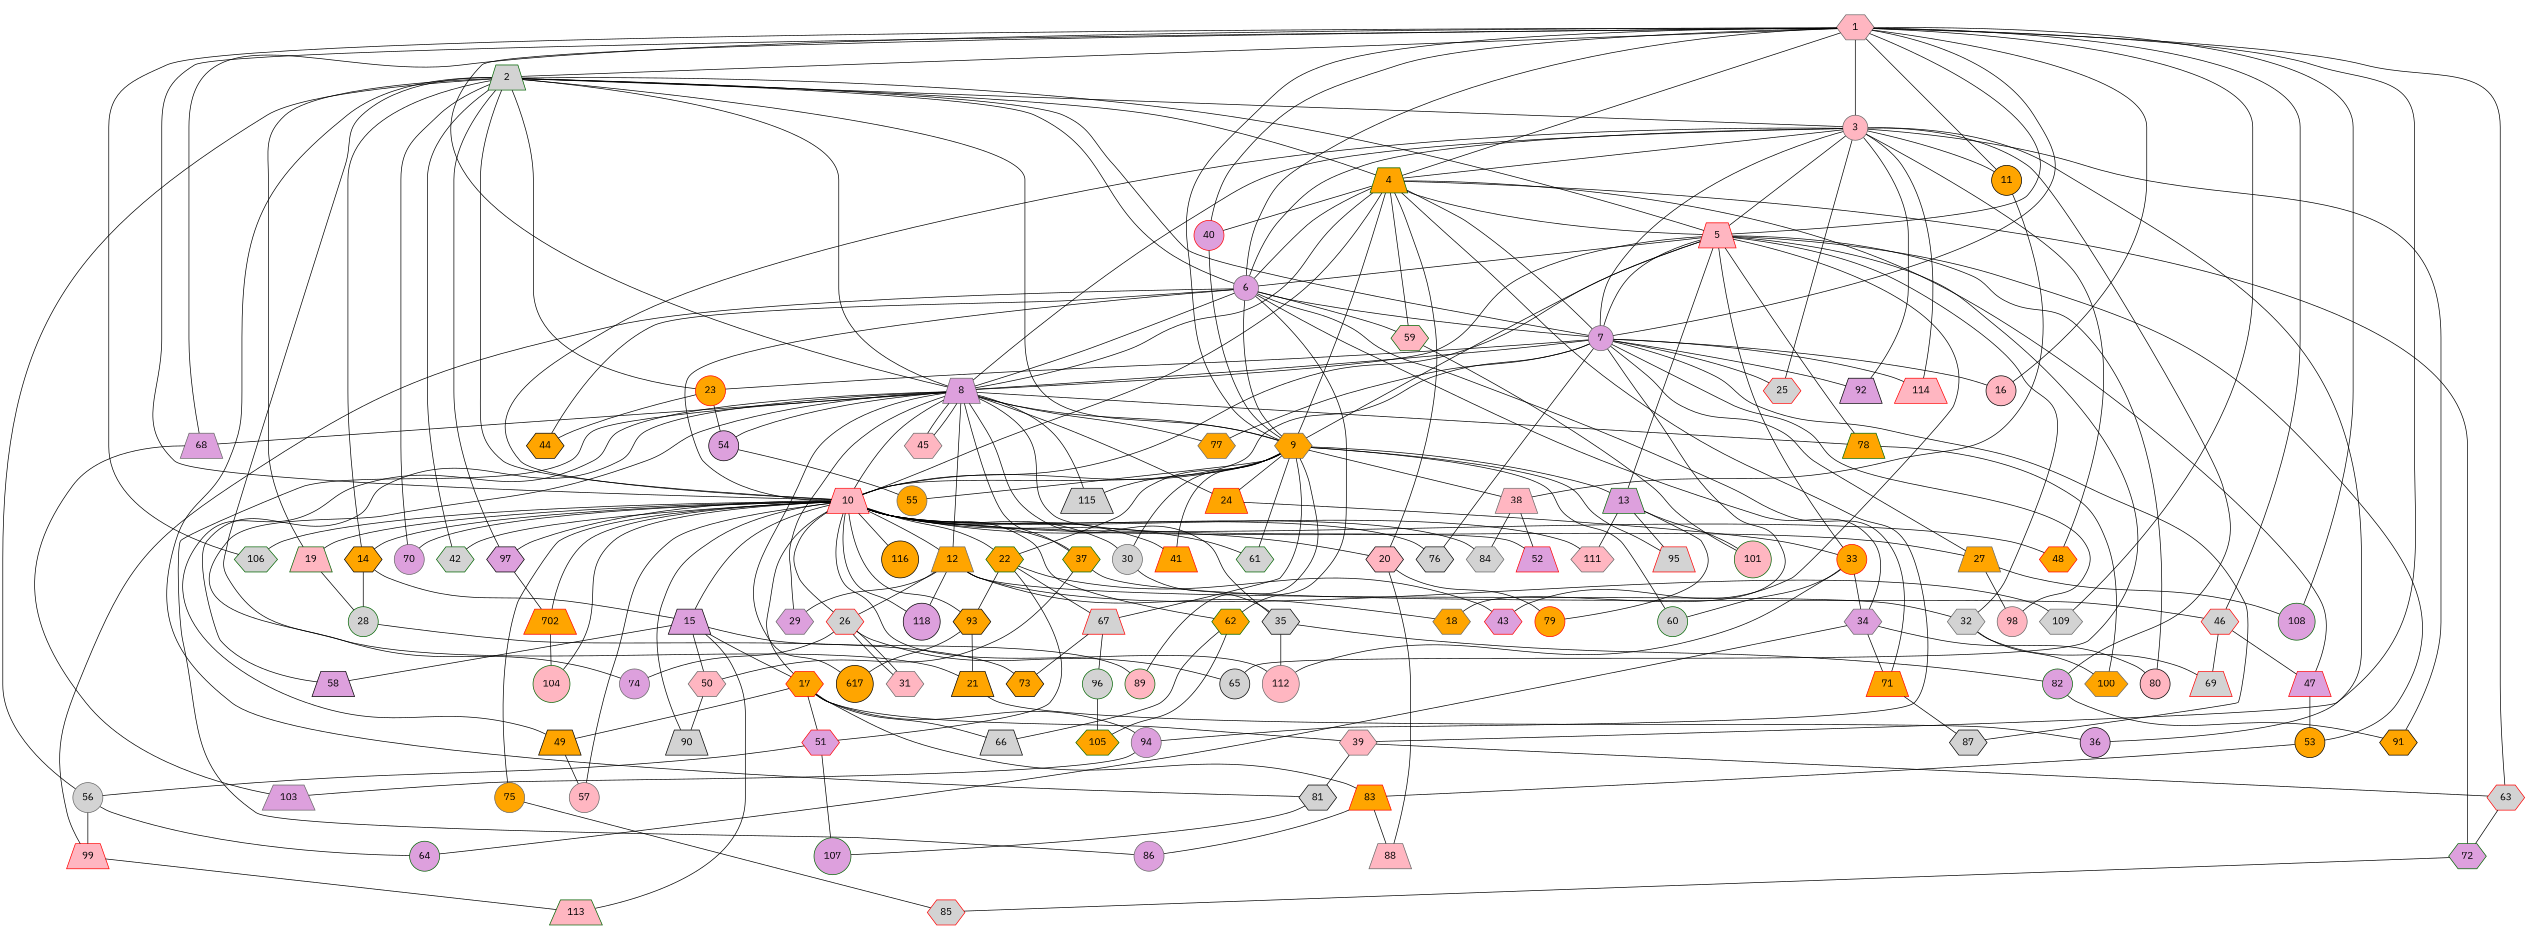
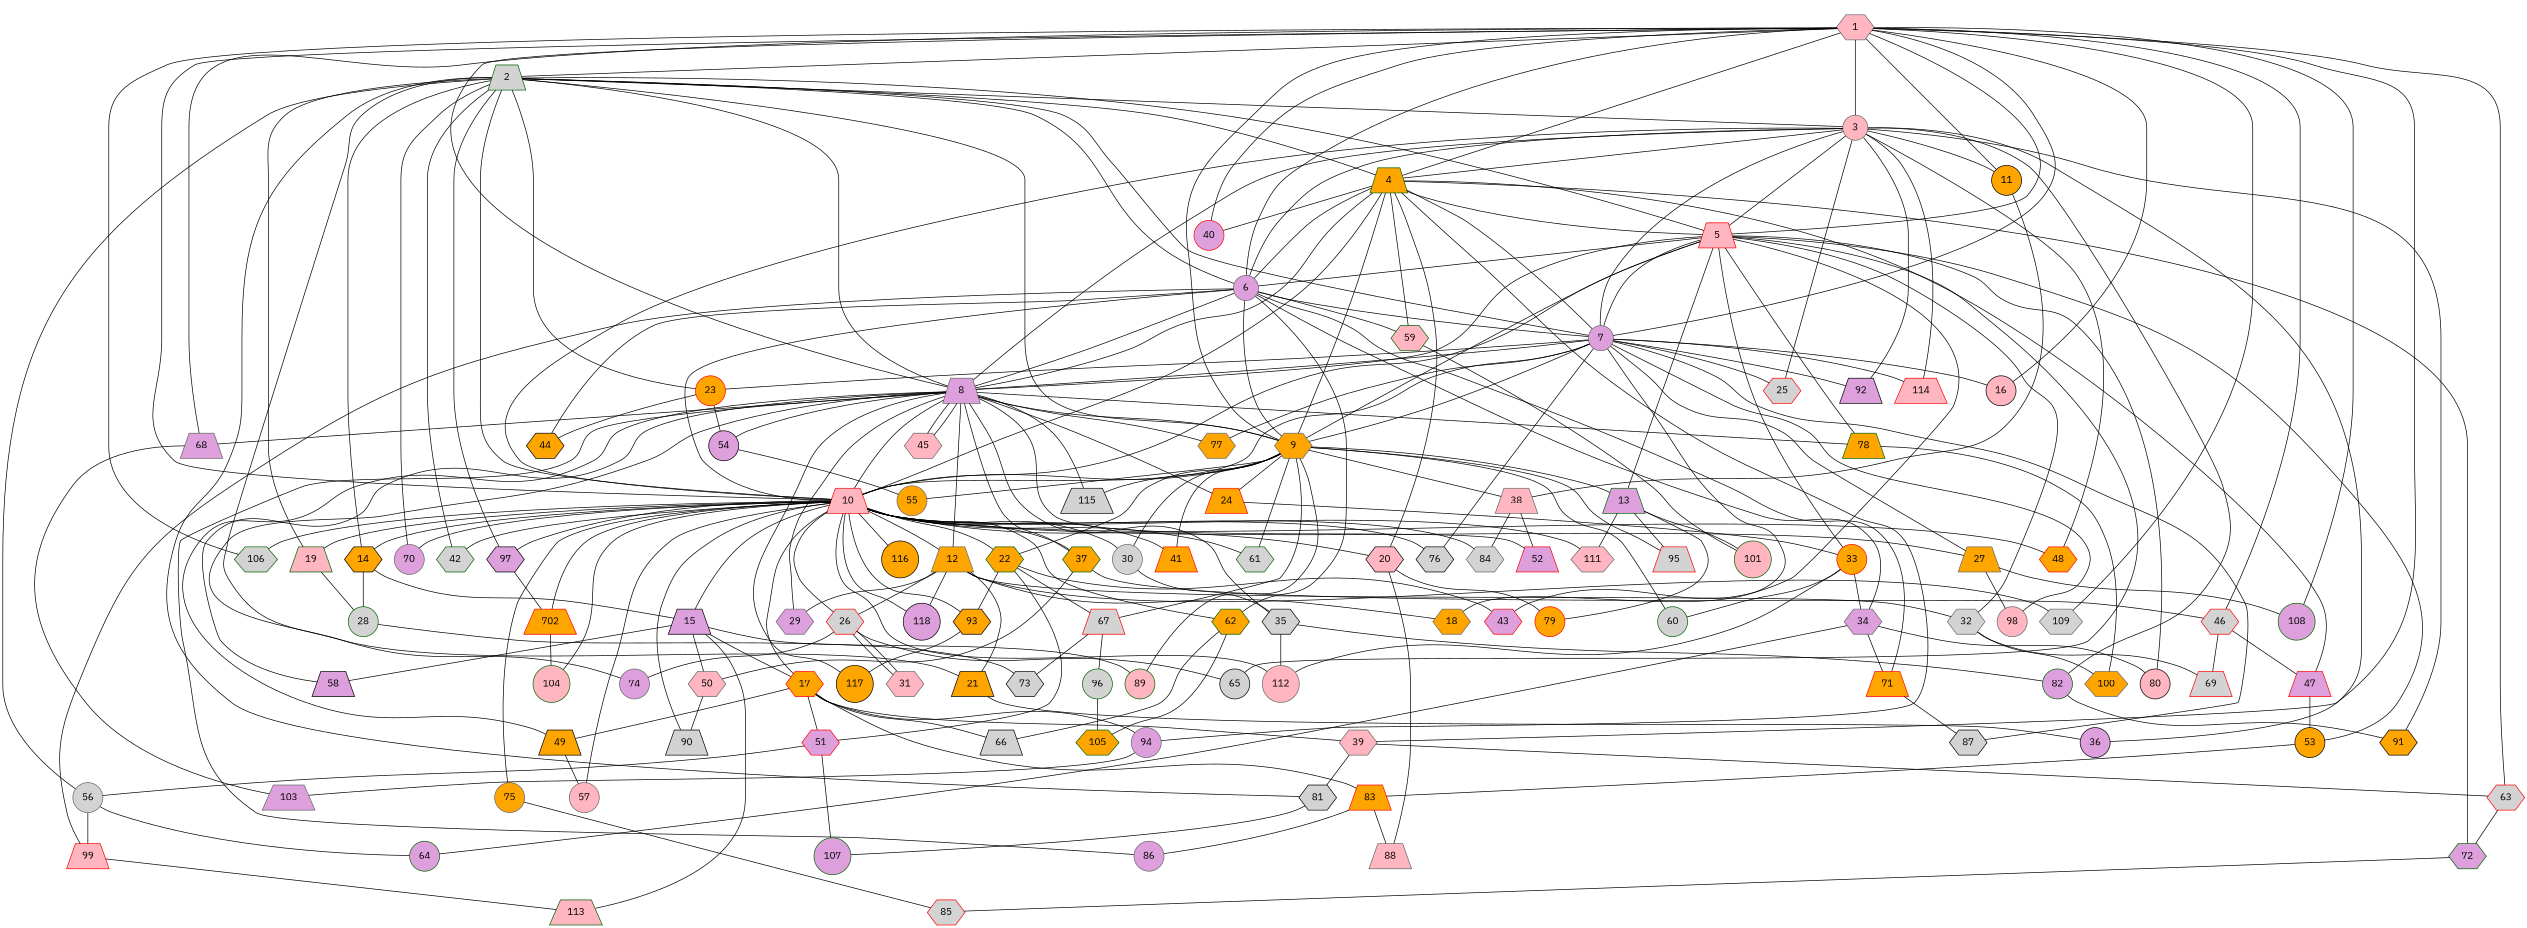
edge "40" -- "9": now "7" -- "9"
edge "93" -- "21": now "12" -- "21"
node "617": label "617" -> "117"
node "73": fillcolor orange -> lightgrey
